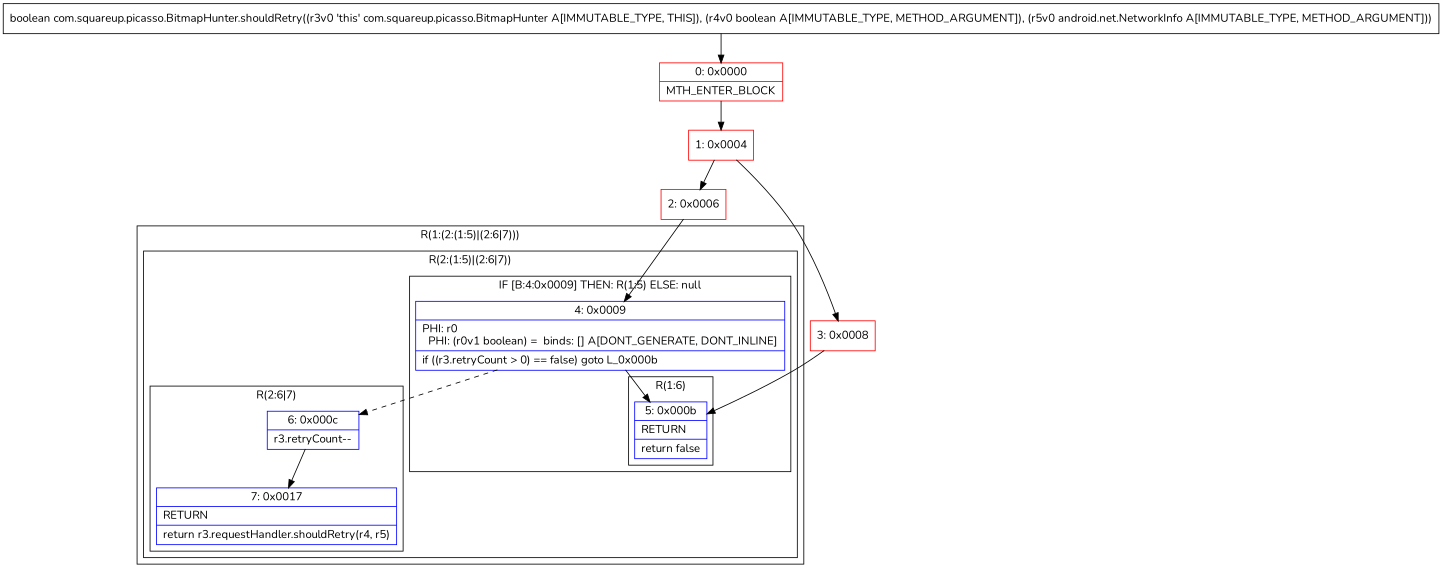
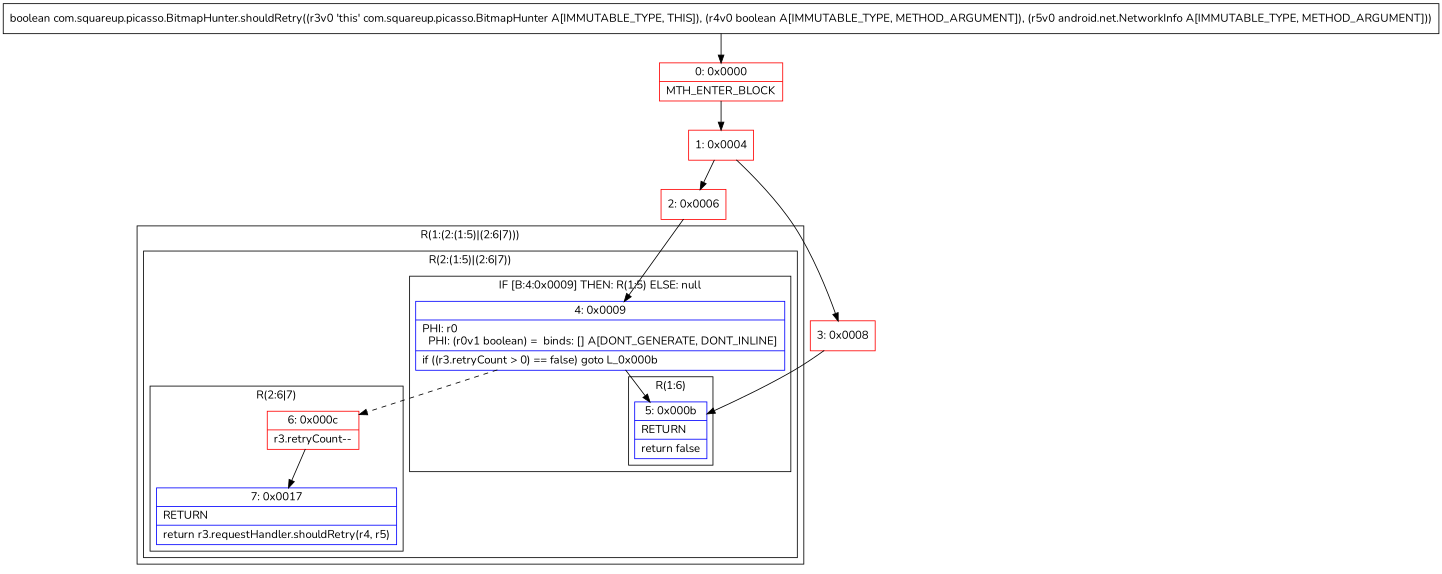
node "6: 0x000c": color blue -> red
